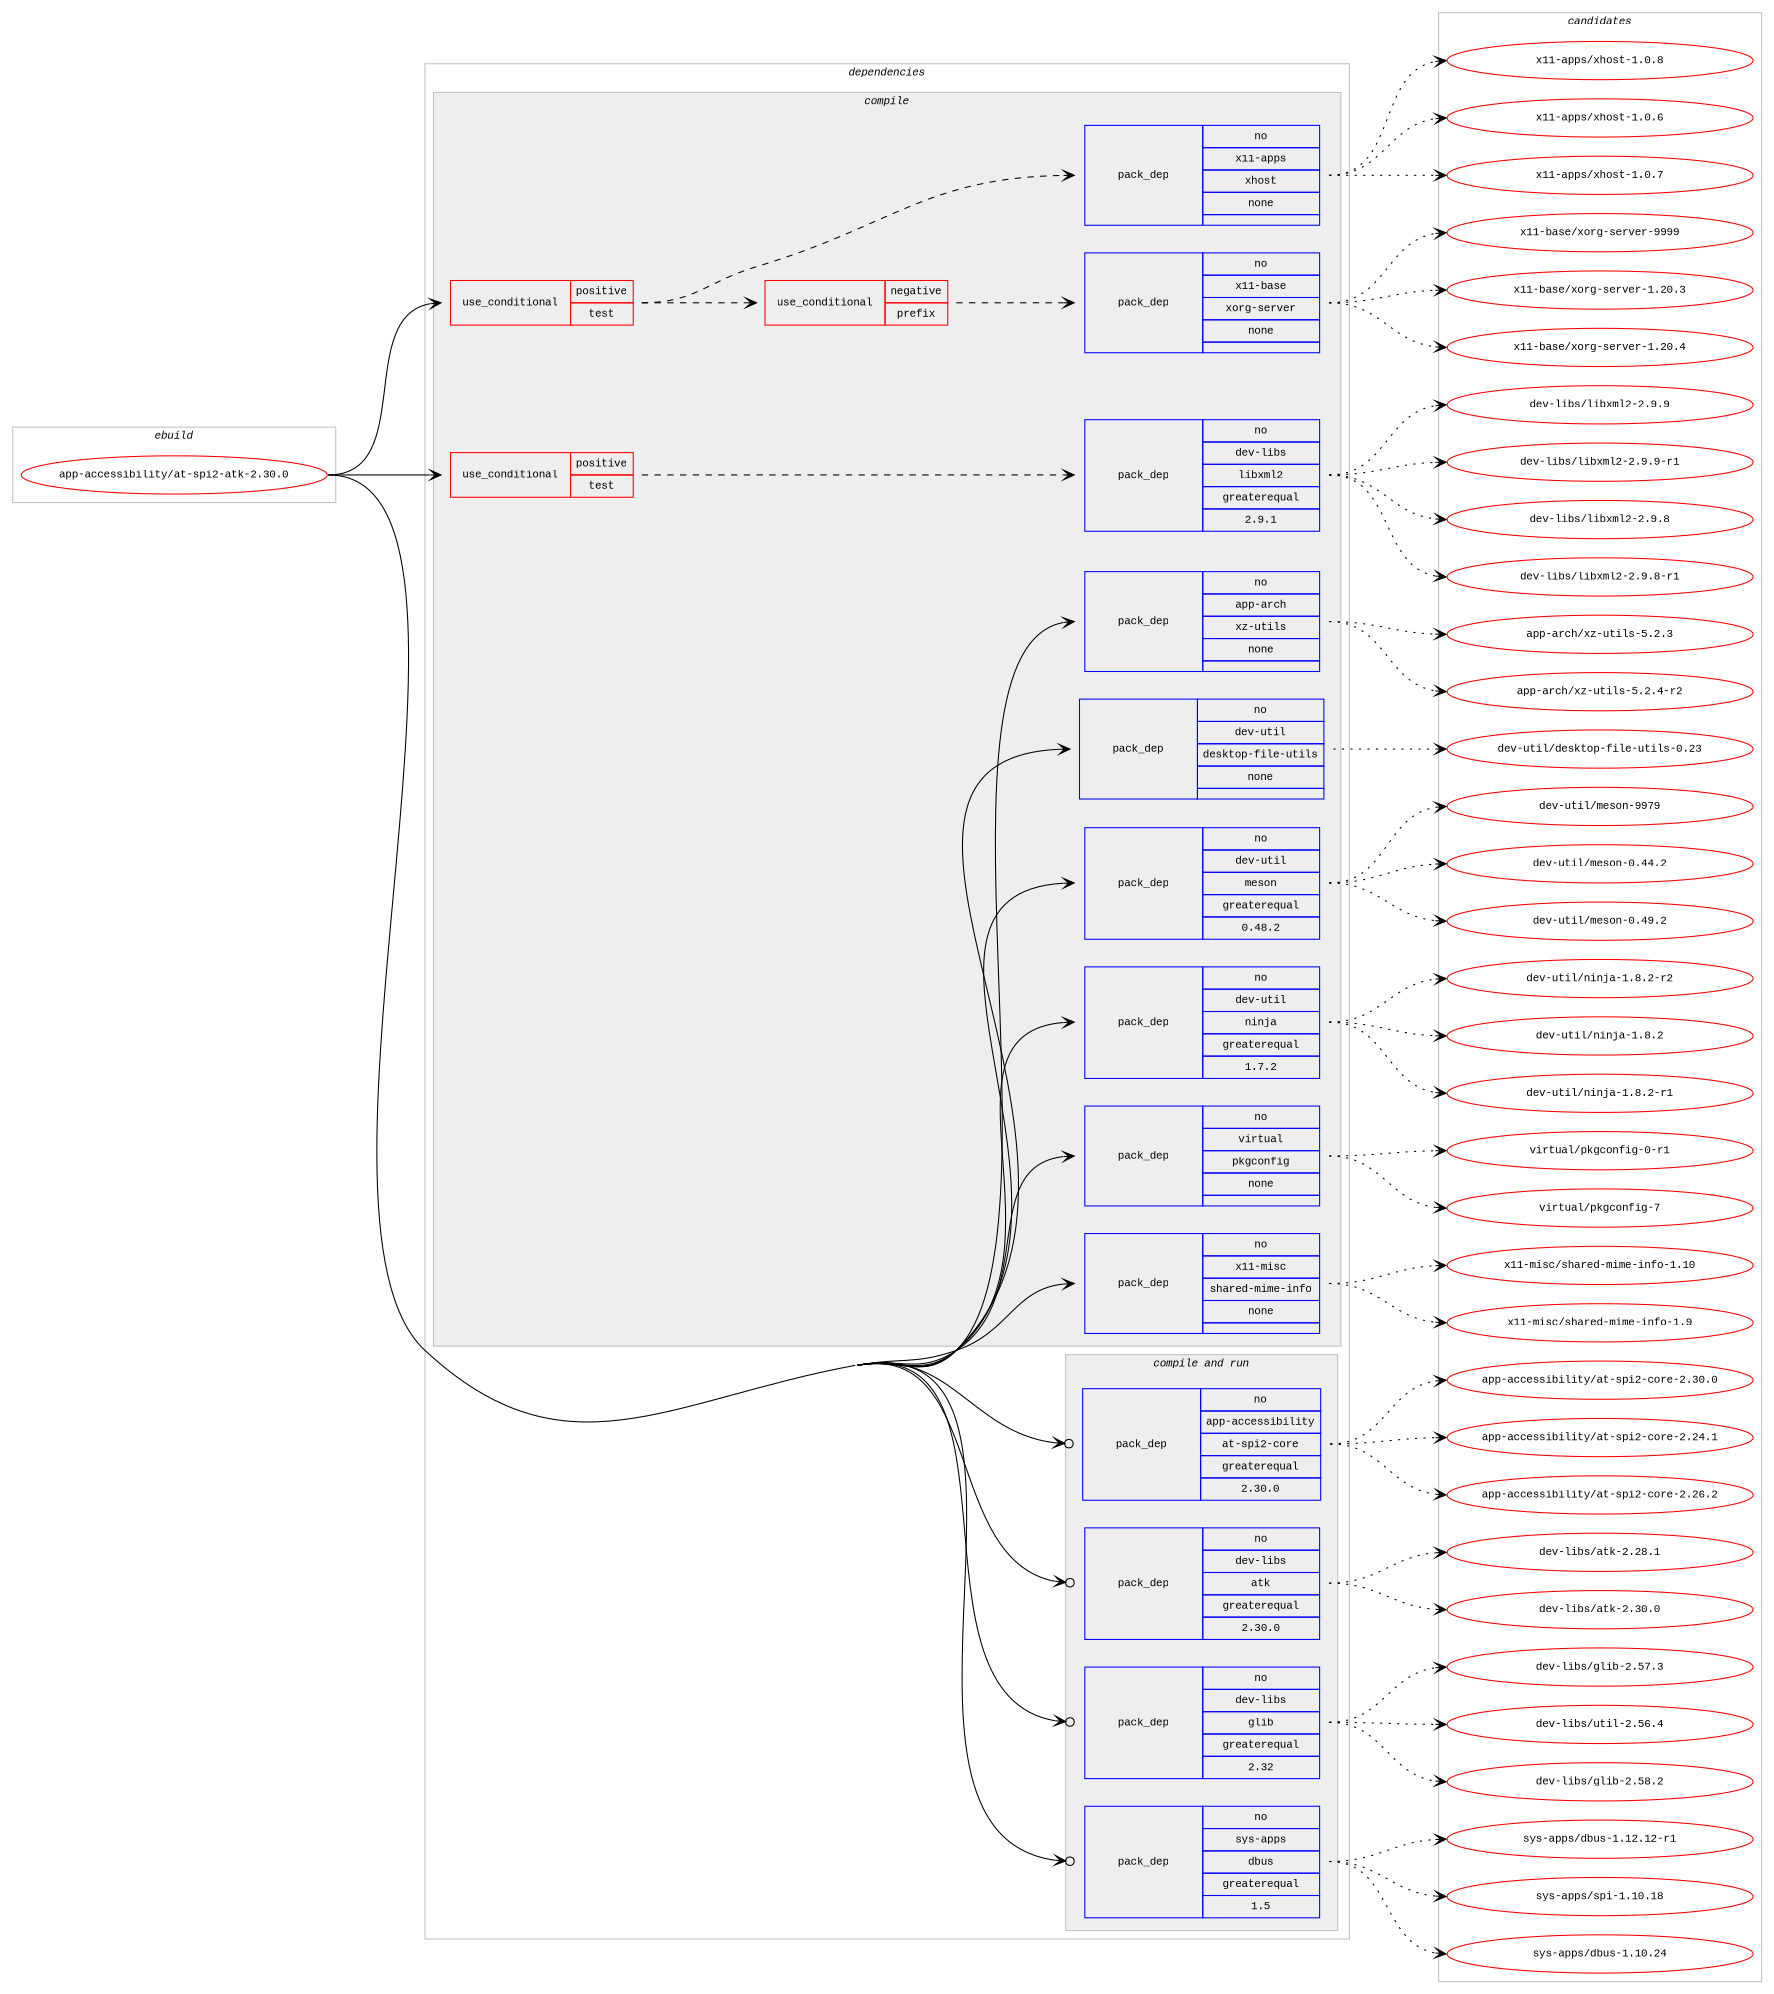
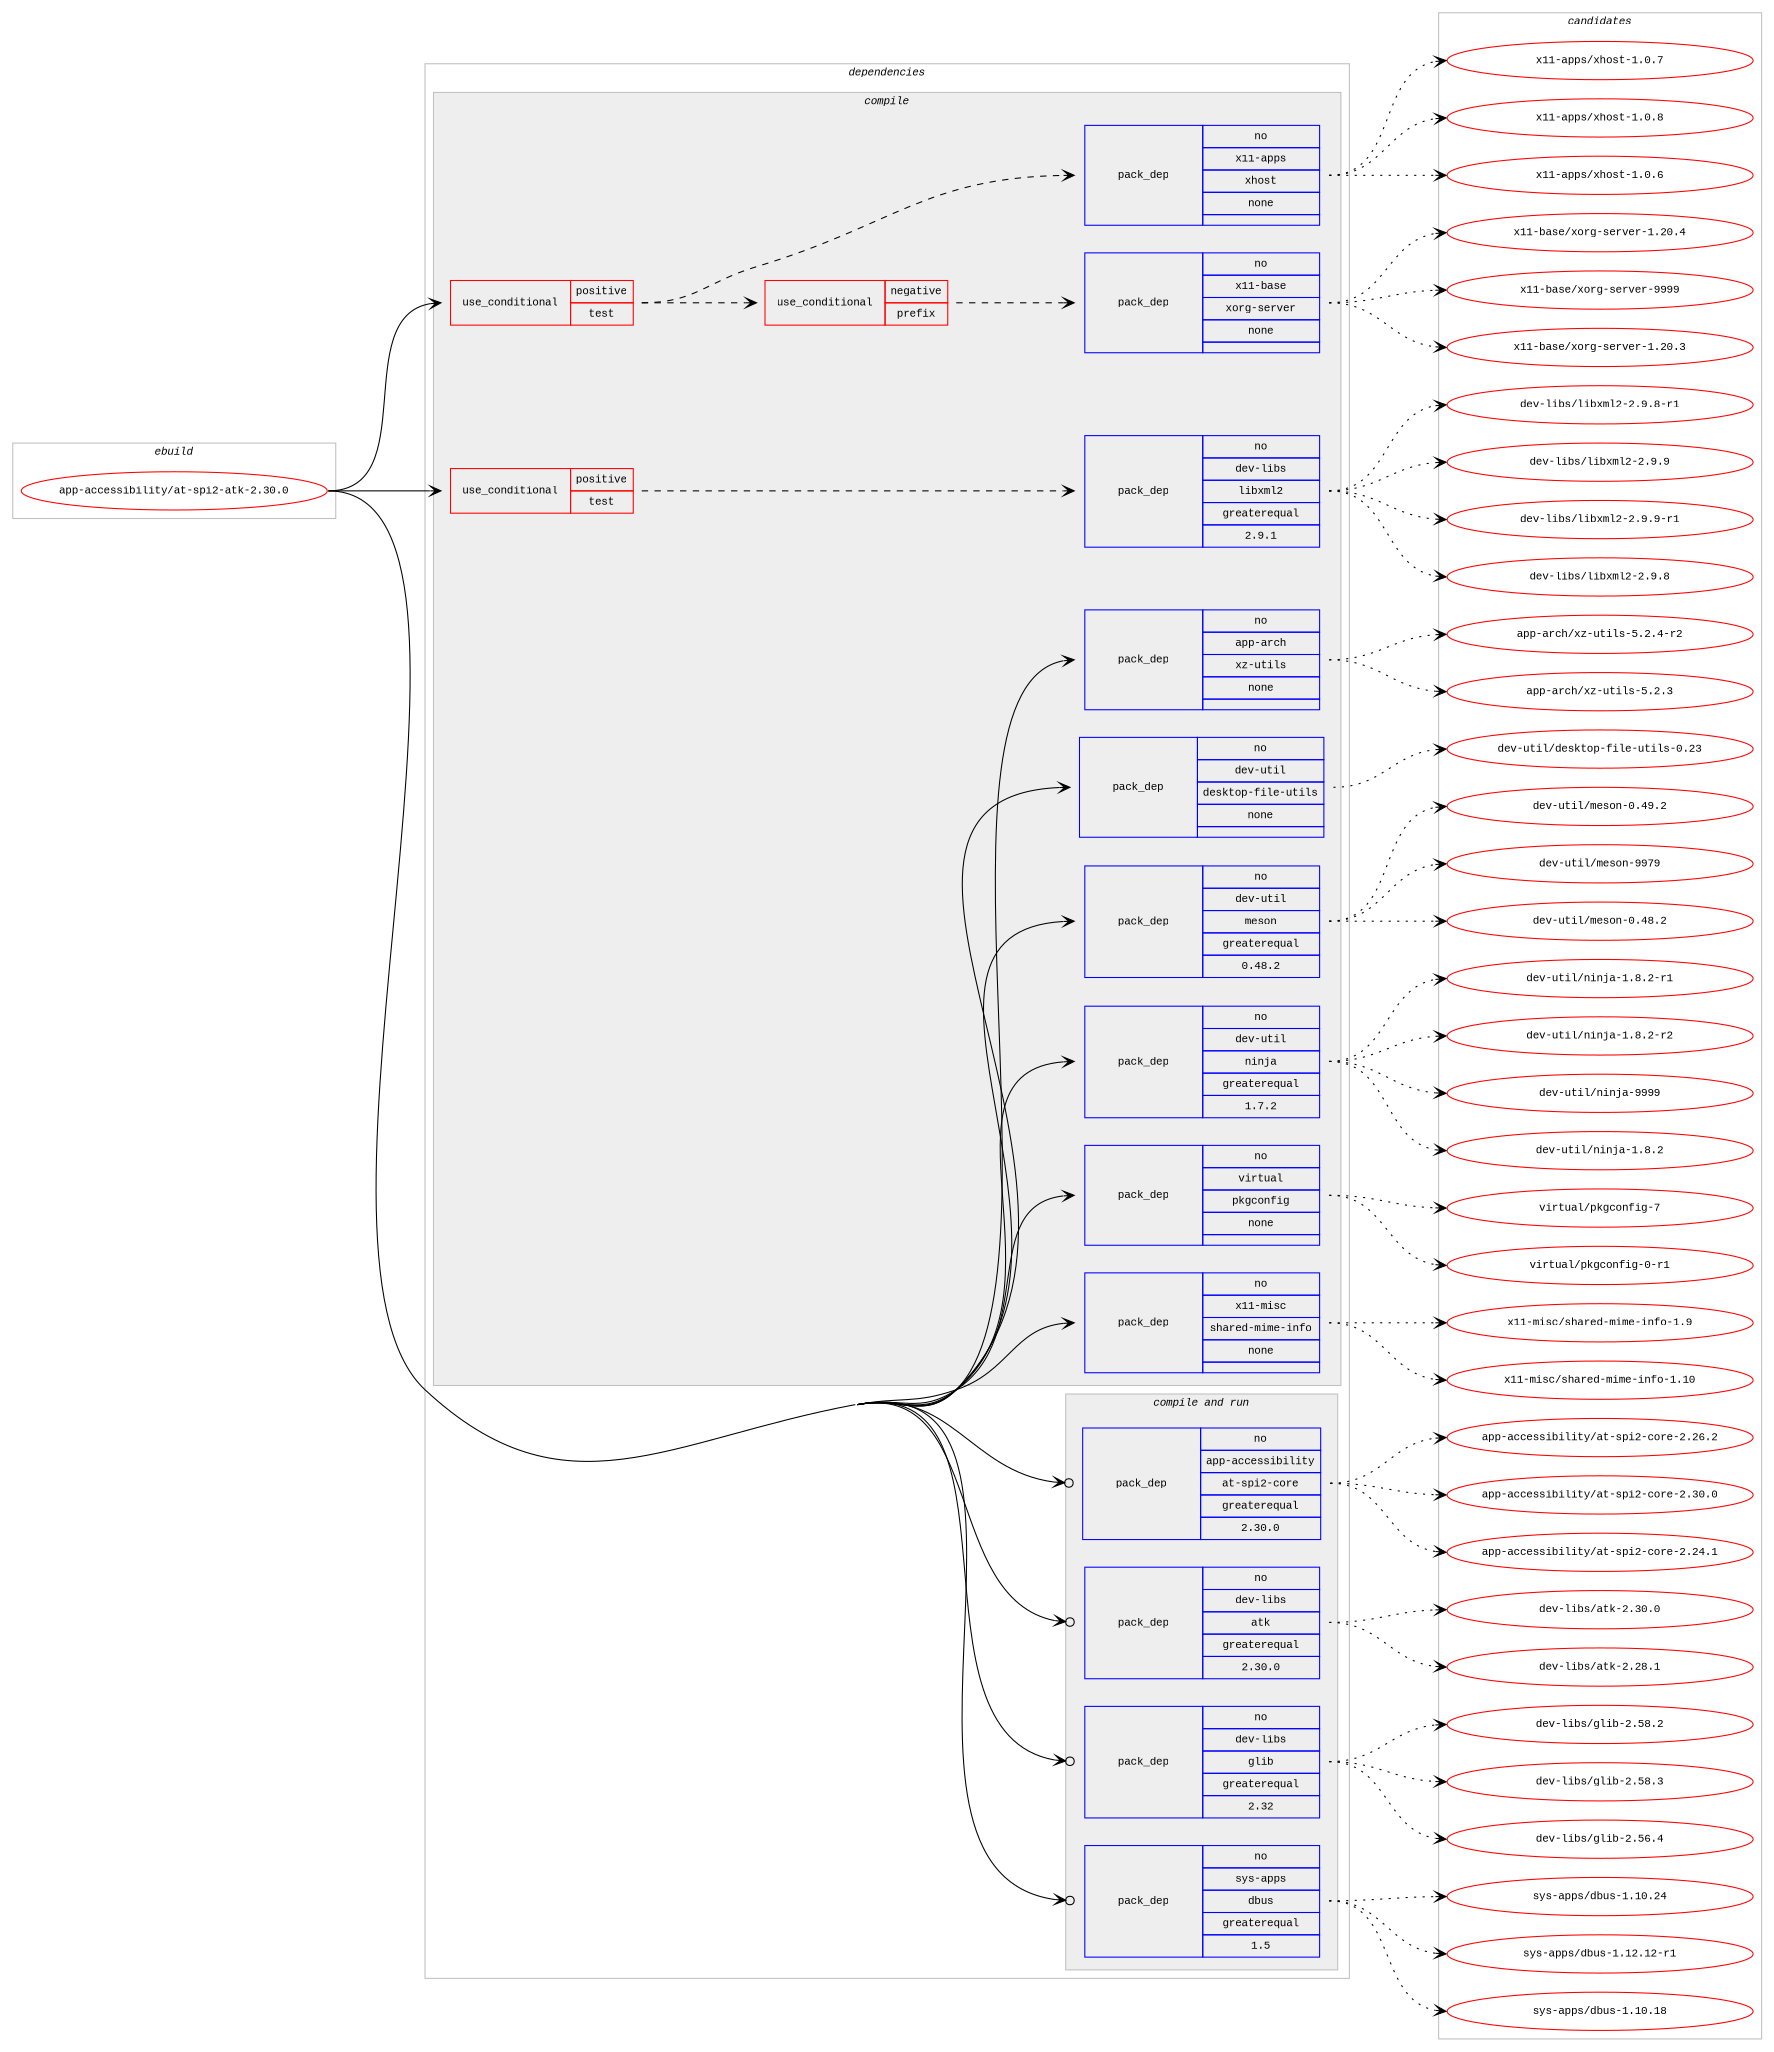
node "dev-util/meson-0.44.2": label "dev-util/meson-0.44.2" -> "dev-util/meson-0.48.2"
node "dev-util/ninja-9999": added
node "dev-libs/glib-2.57.3": label "dev-libs/glib-2.57.3" -> "dev-libs/glib-2.58.3"
node "dev-libs/util-2.56.4": label "dev-libs/util-2.56.4" -> "dev-libs/glib-2.56.4"
node "sys-apps/spi-1.10.18": label "sys-apps/spi-1.10.18" -> "sys-apps/dbus-1.10.18"
